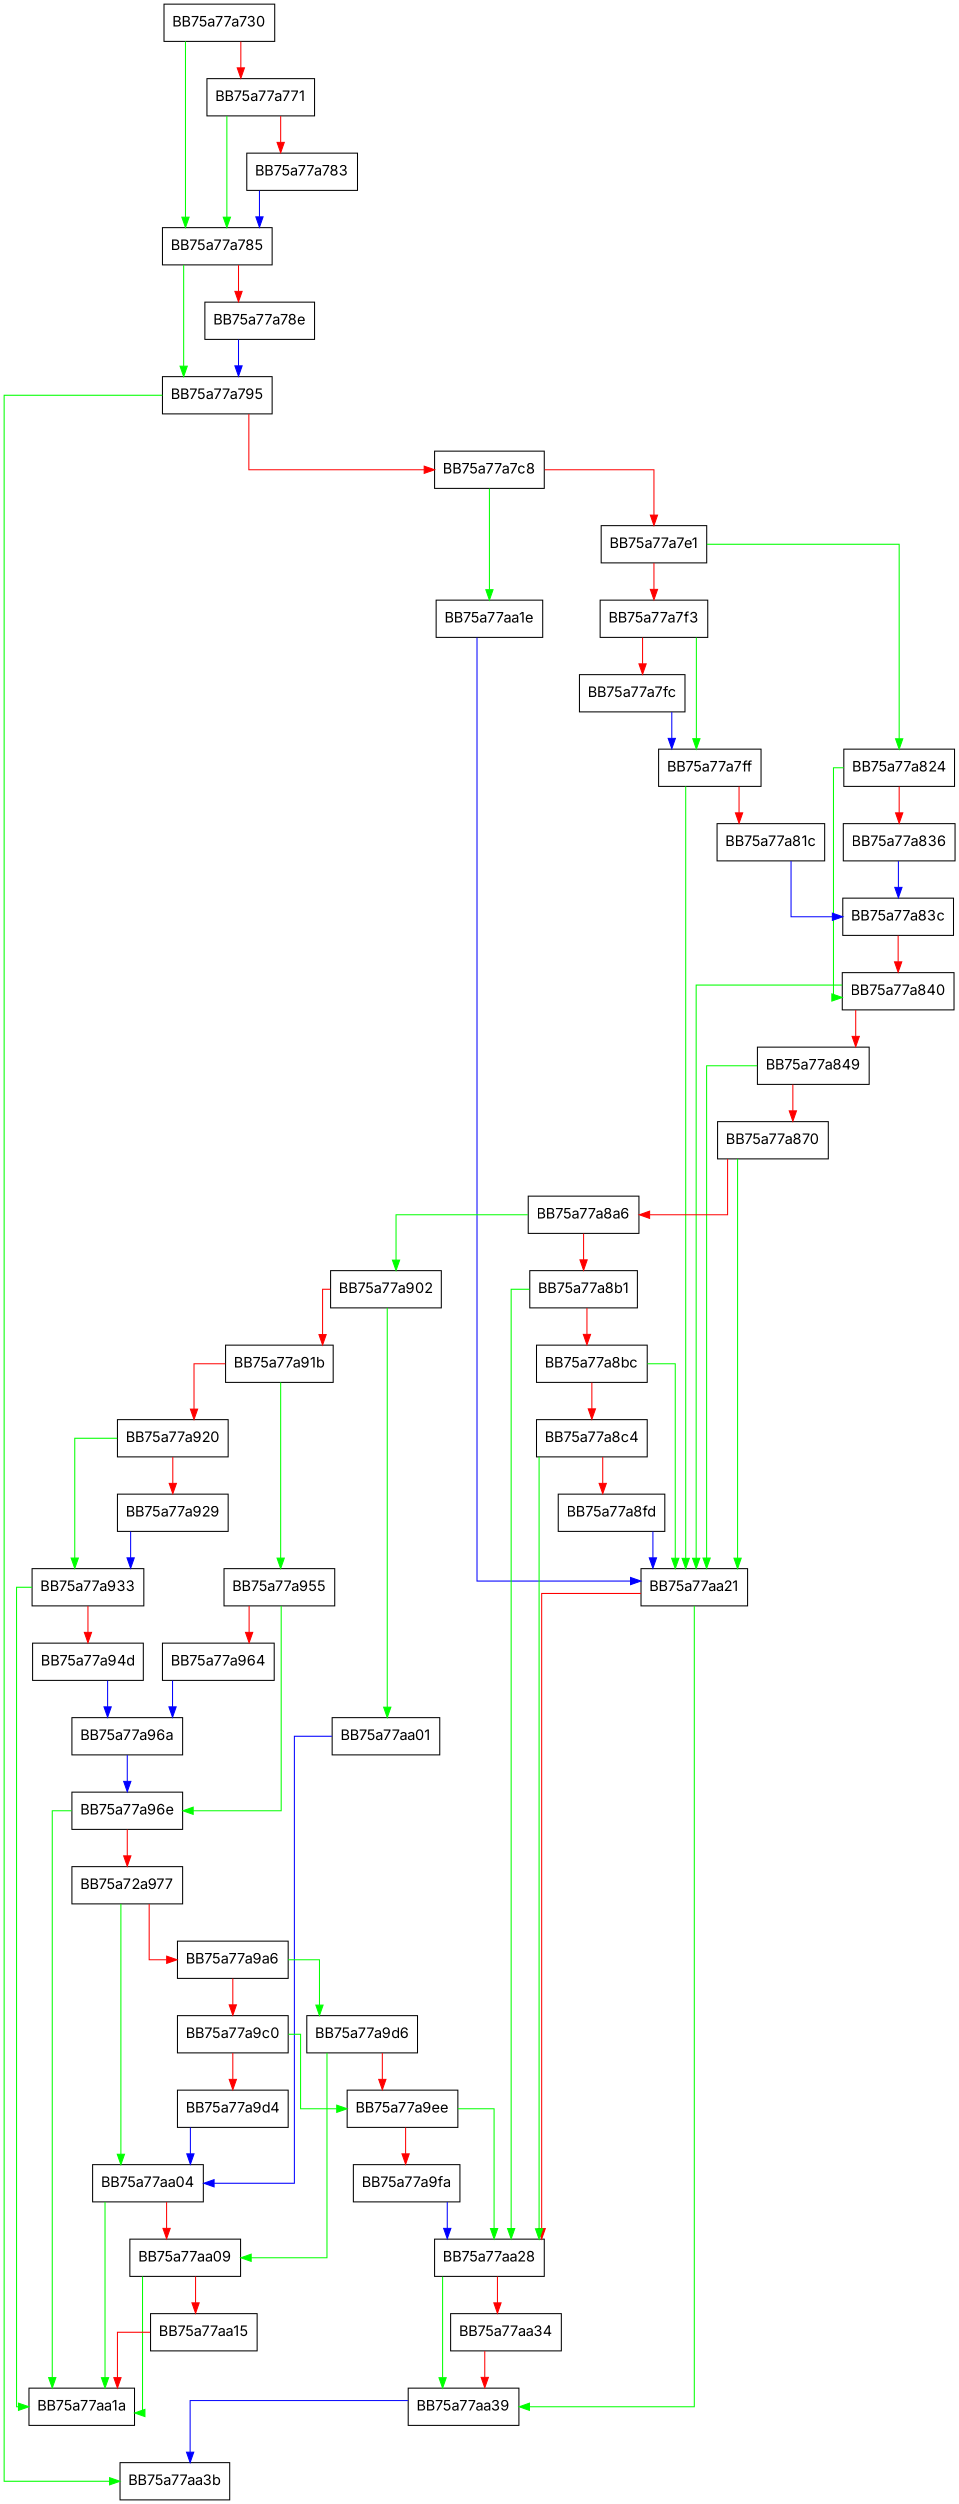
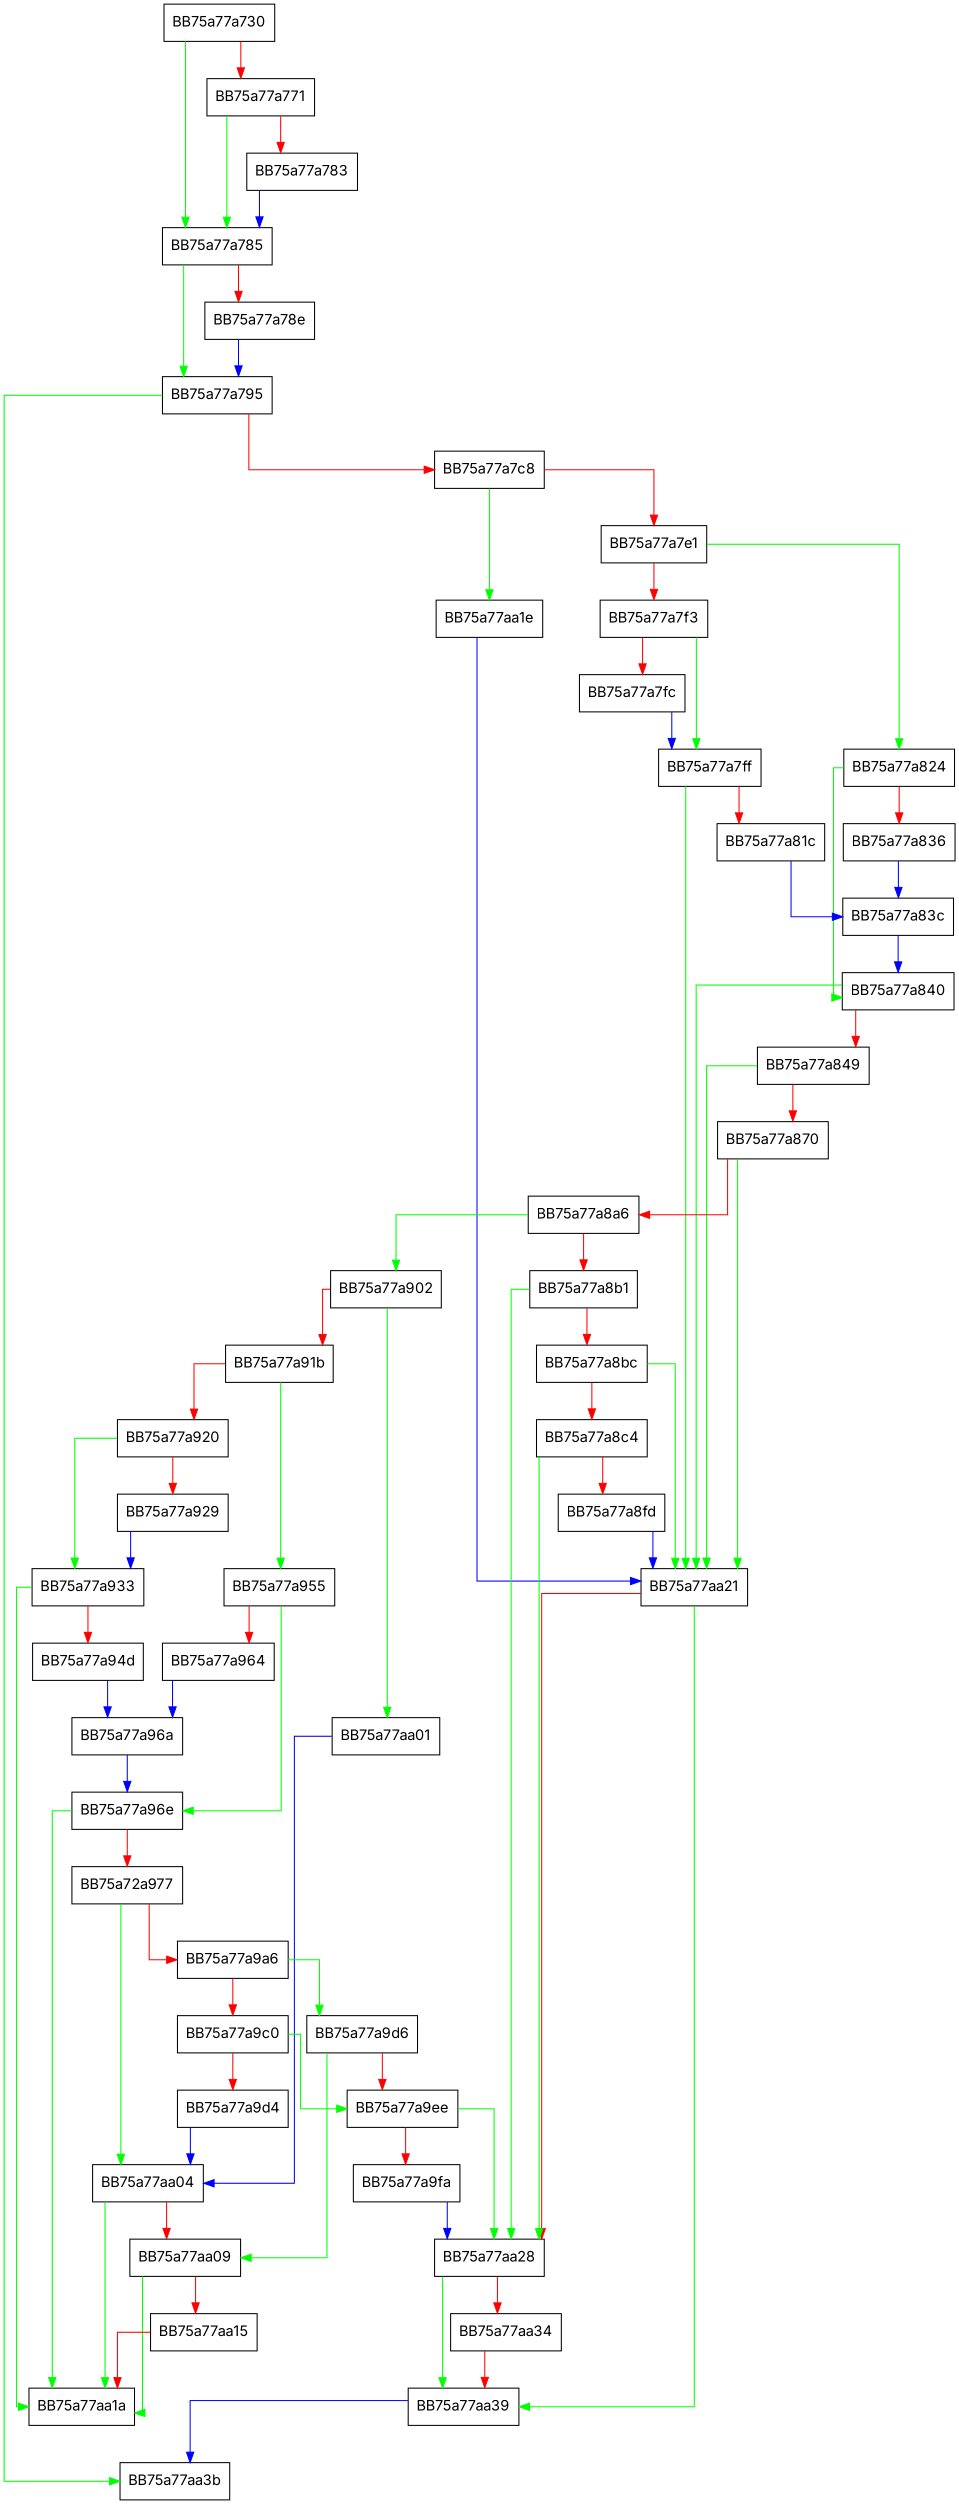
edge "BB75a77a83c" -> "BB75a77a840": color red -> blue
